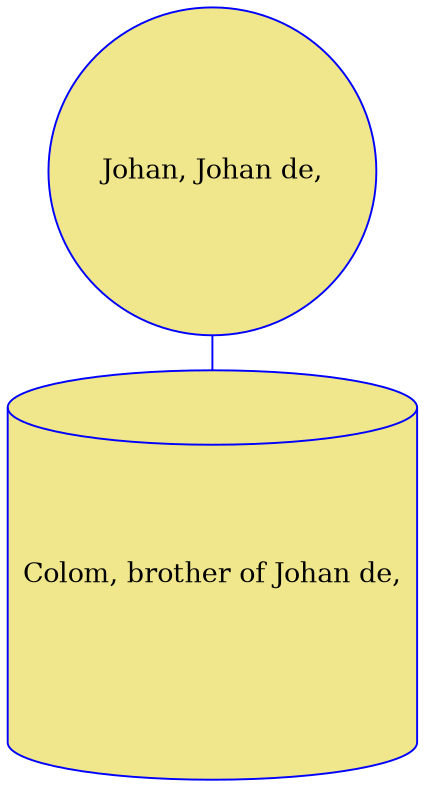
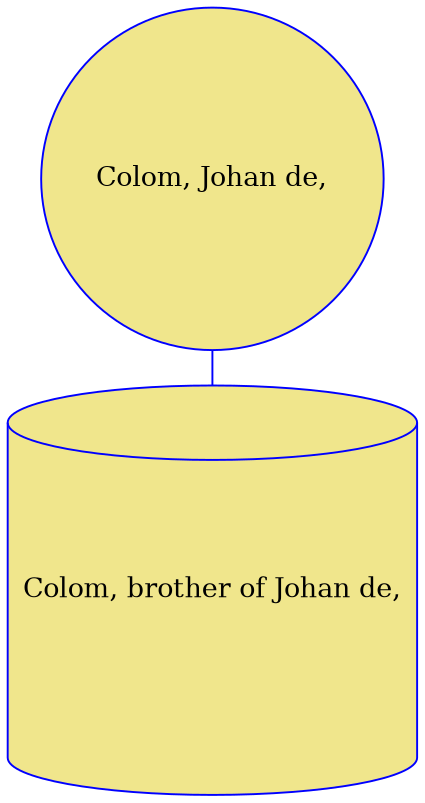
node "Johan, Johan de,": label "Johan, Johan de," -> "Colom, Johan de,"
